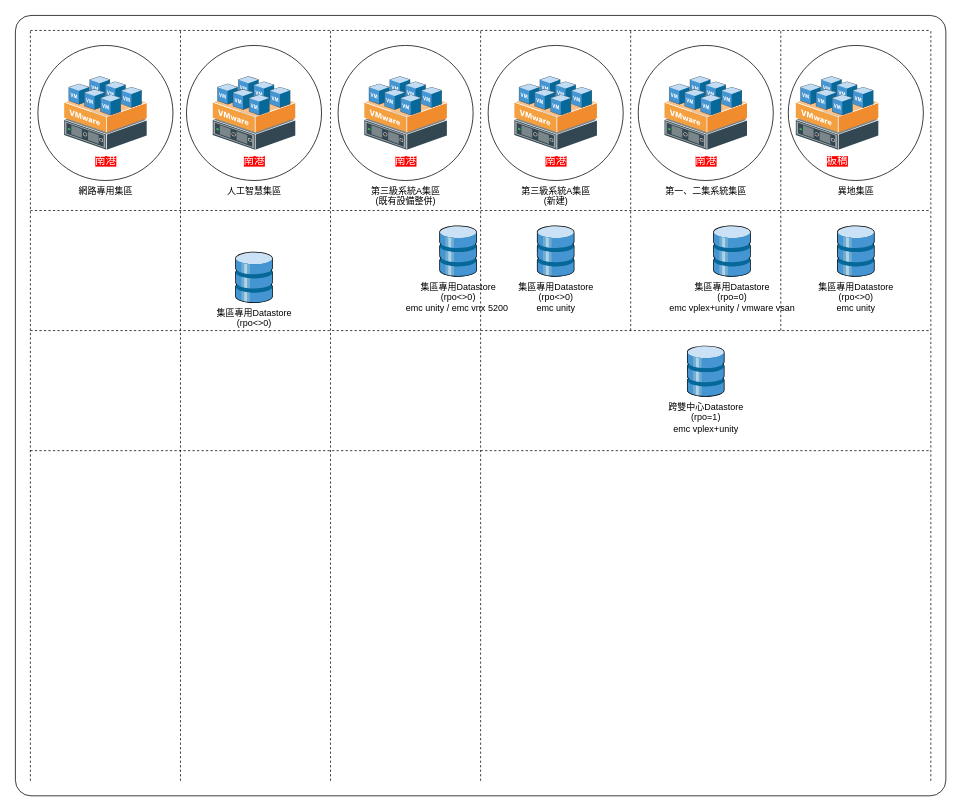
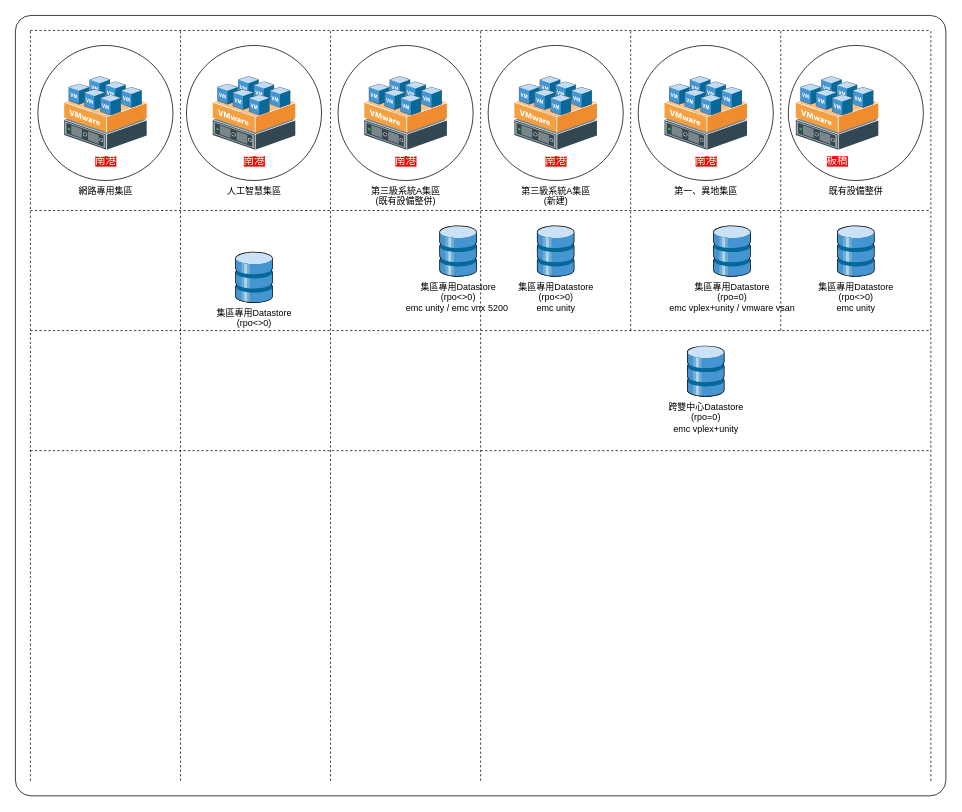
node "第一、二集系統集區": label "第一、二集系統集區" -> "第一、異地集區"
node "異地集區": label "異地集區" -> "既有設備整併"
node "跨雙中心Datastore (rpo=1) emc vplex+unity": label "跨雙中心Datastore (rpo=1) emc vplex+unity" -> "跨雙中心Datastore (rpo=0) emc vplex+unity"
